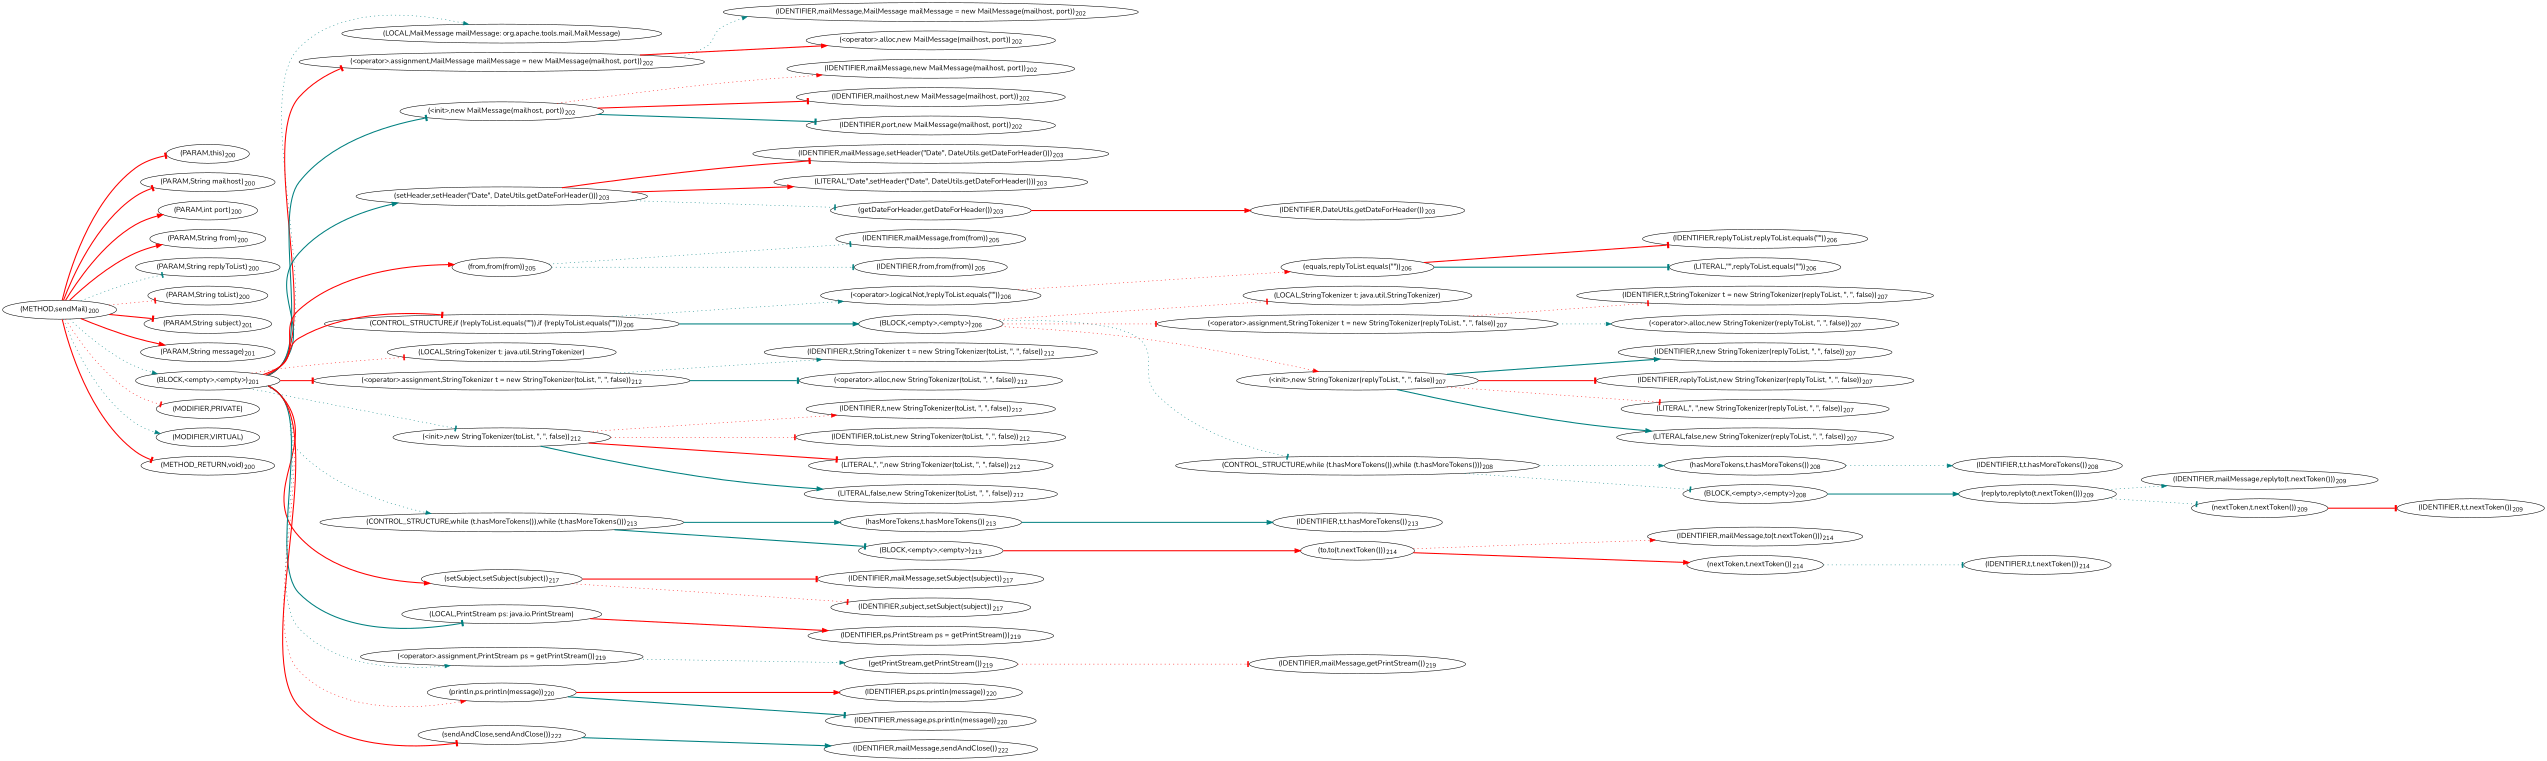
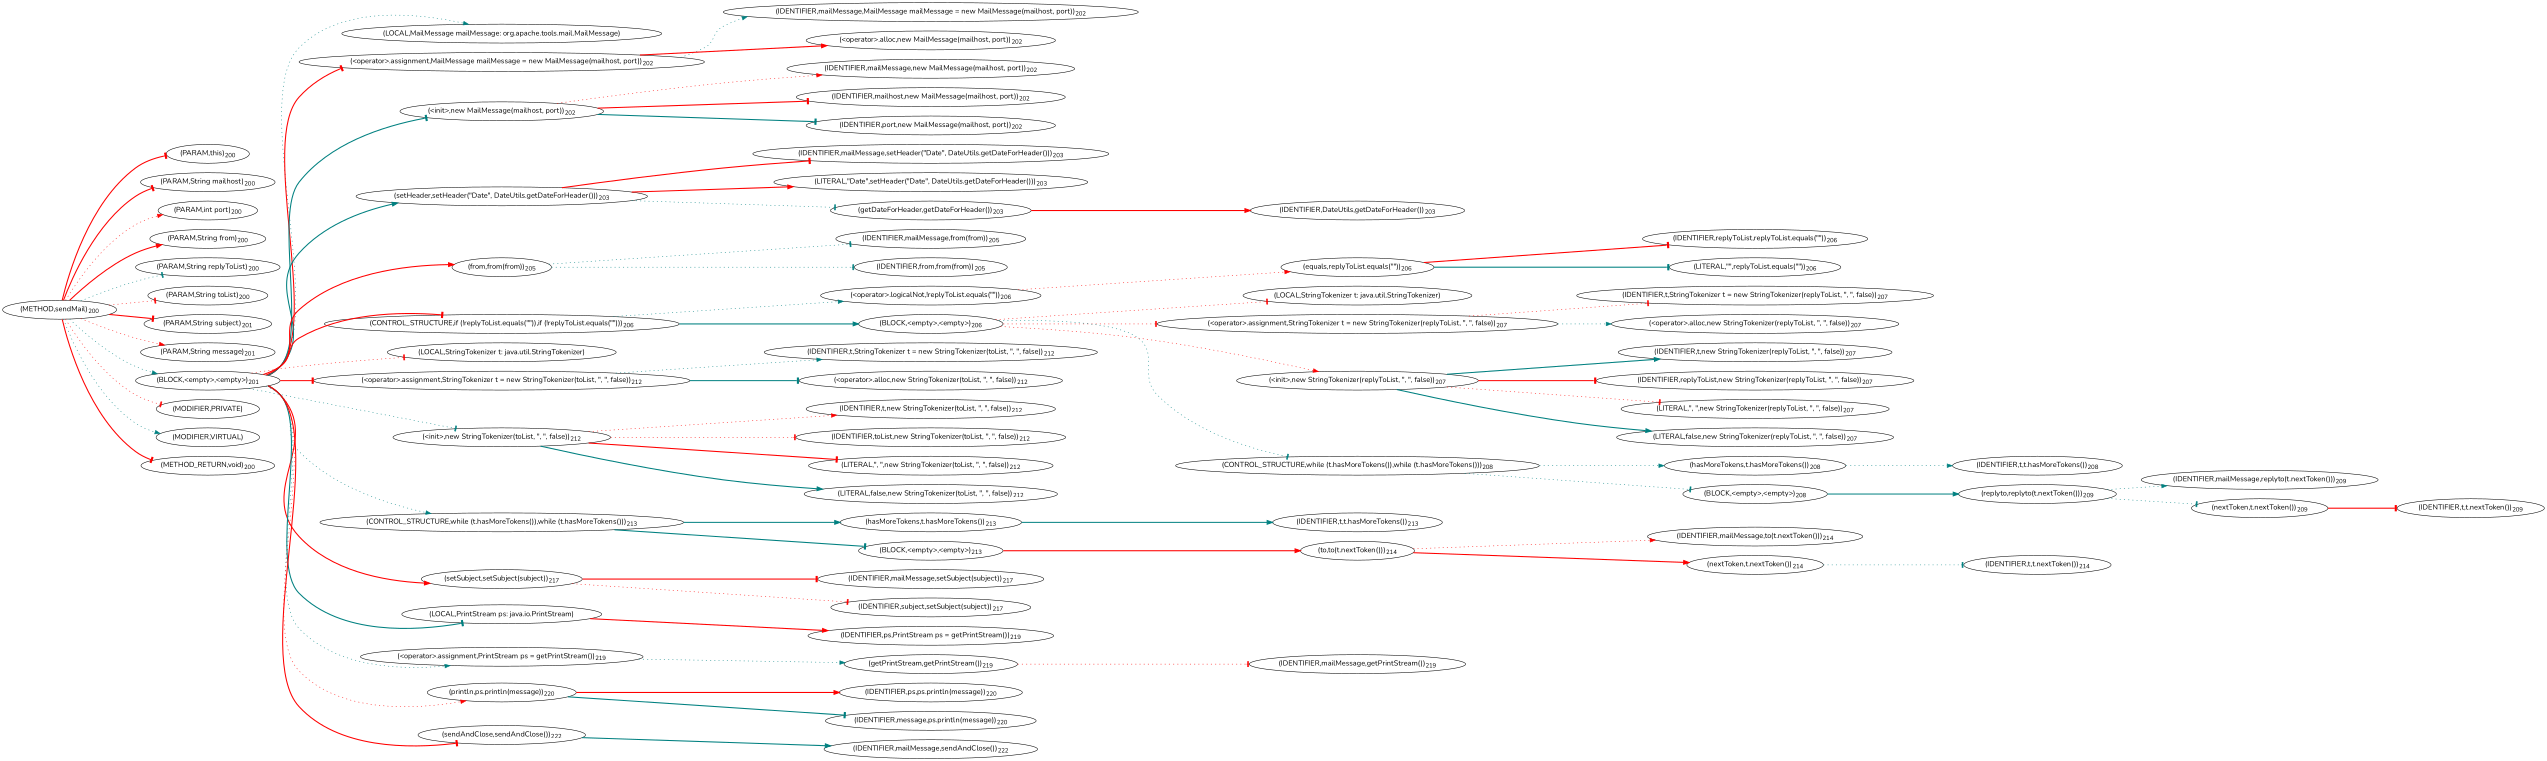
edge "(METHOD,sendMail)" -> "(PARAM,int port)": style bold -> dotted
edge "(METHOD,sendMail)" -> "(PARAM,String message)": style bold -> dotted
